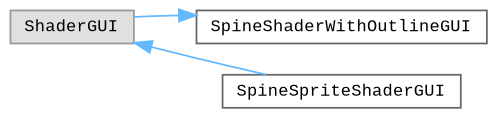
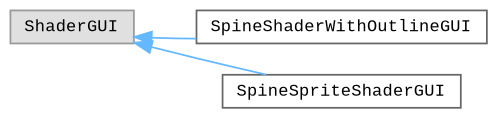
edge "ShaderGUI" -> "SpineShaderWithOutlineGUI": reversed
